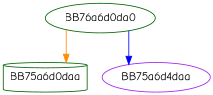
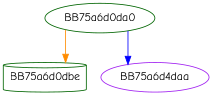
node "BB76a6d0da0": label "BB76a6d0da0" -> "BB75a6d0da0"
node "BB75a6d0daa": label "BB75a6d0daa" -> "BB75a6d0dbe"
